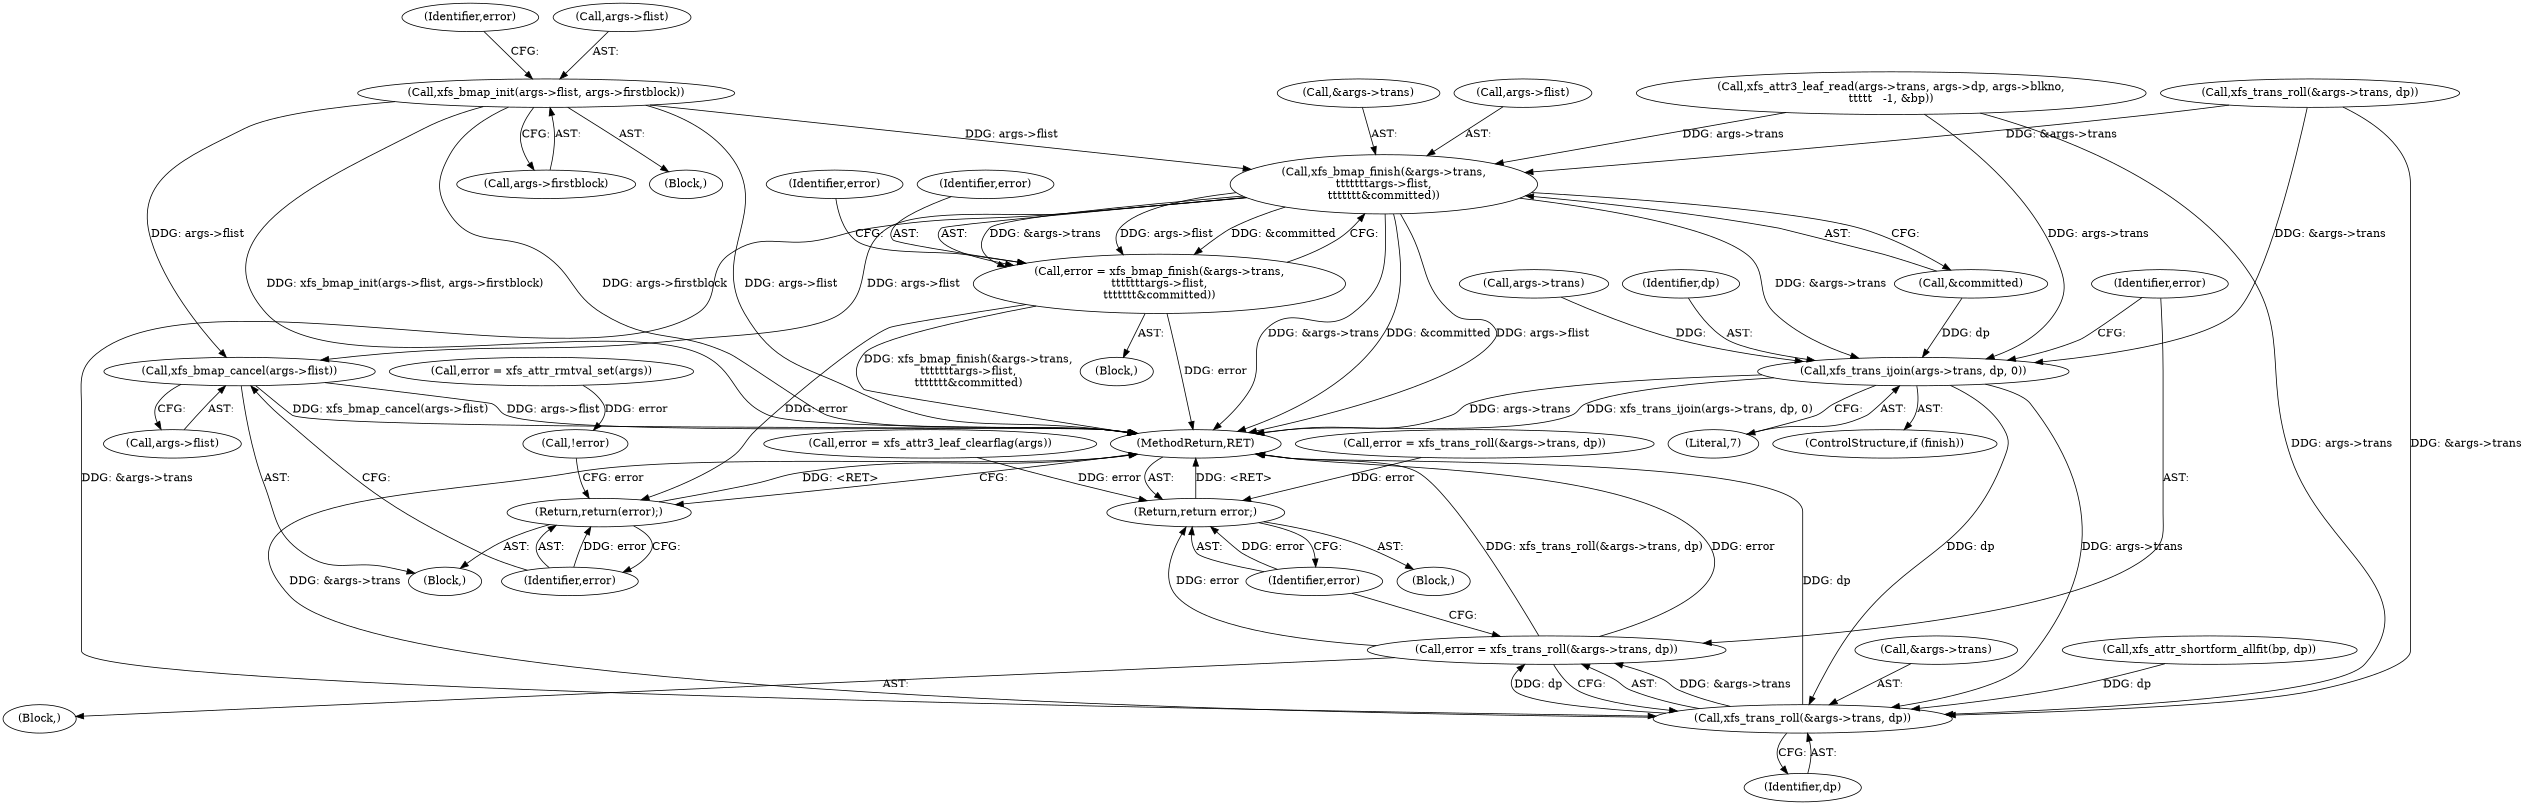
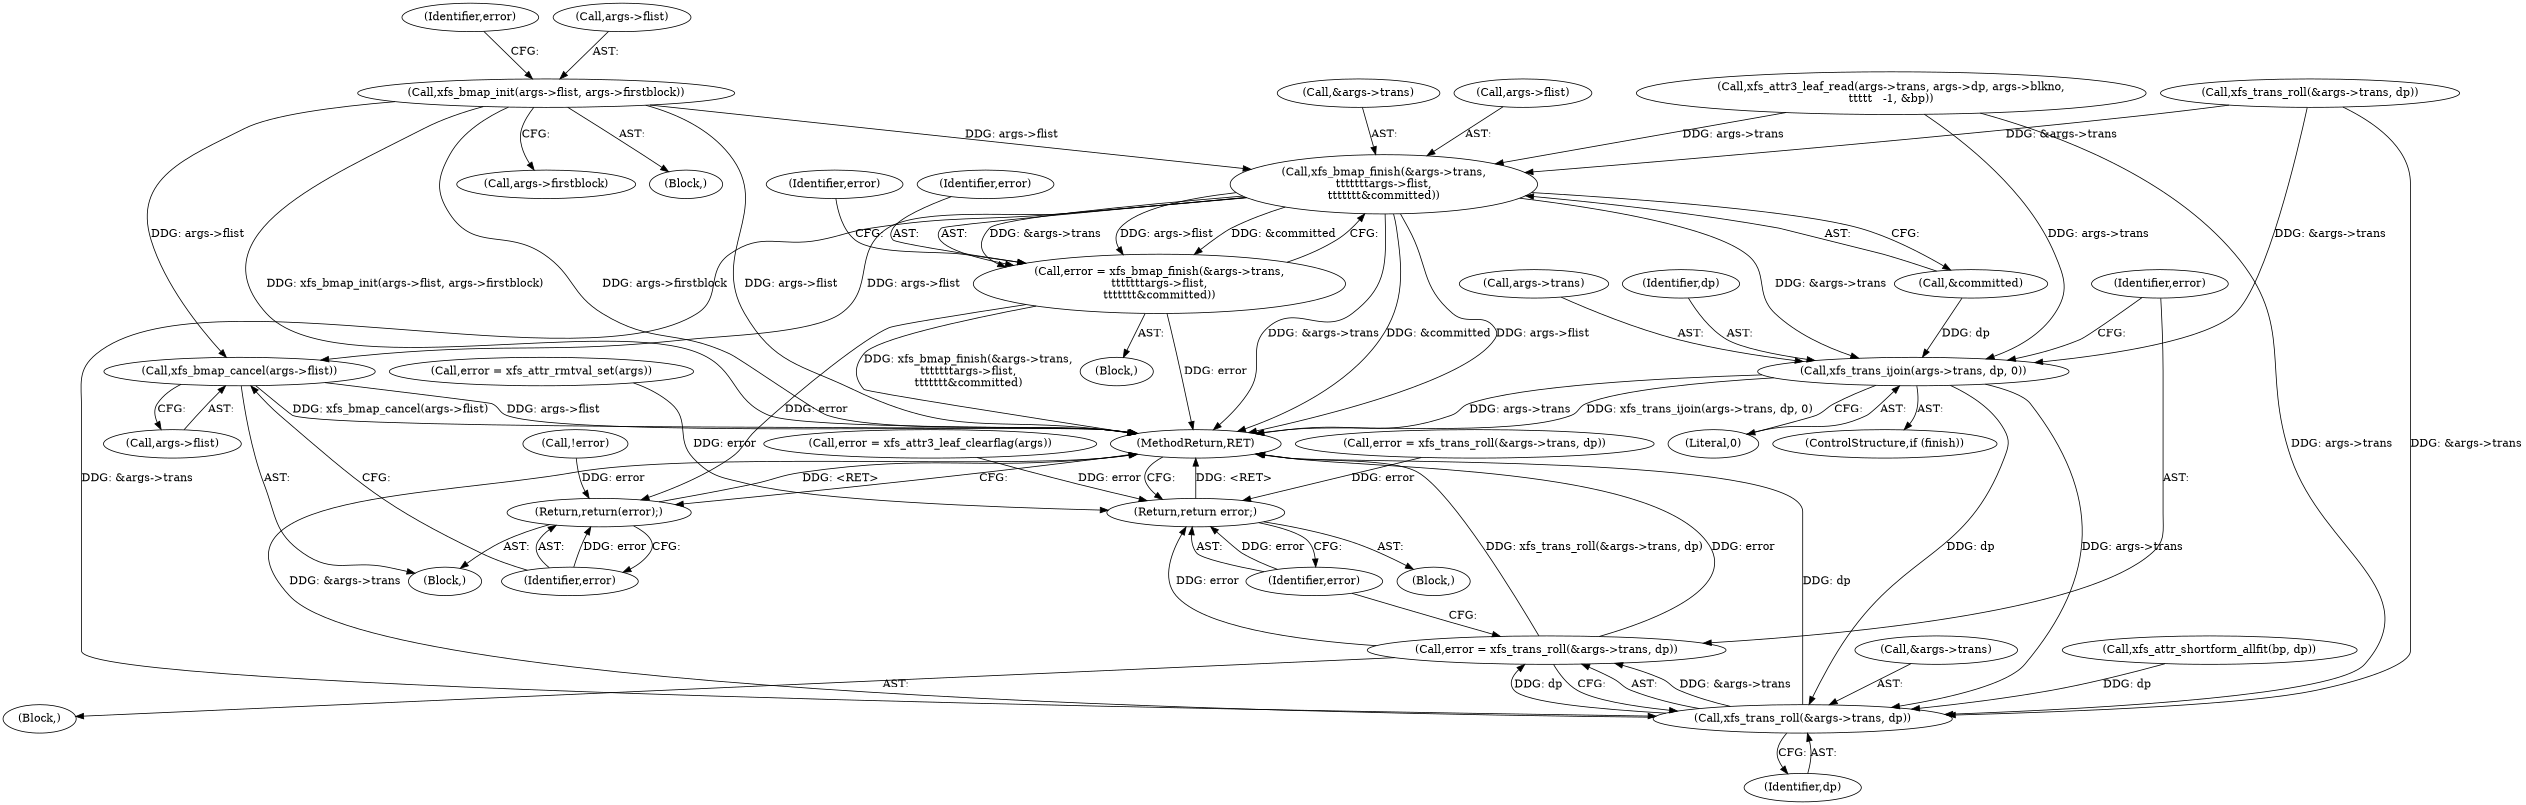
edge "(Call,args->firstblock)" -> "(Call,xfs_bmap_init(args->flist, args->firstblock))": removed, label "AST:"
edge "(Call,args->trans)" -> "(Call,xfs_trans_ijoin(args->trans, dp, 0))": label "DDG: " -> "AST: "
edge "(Call,error = xfs_attr_rmtval_set(args))" -> "(Call,!error)": now "(Call,error = xfs_attr_rmtval_set(args))" -> "(Return,return error;)"
node "(Literal,7)": label "(Literal,7)" -> "(Literal,0)"
edge "(Call,!error)" -> "(Return,return(error);)": label "CFG: error" -> "DDG: error"
edge "(MethodReturn,RET)" -> "(Return,return error;)": label "AST: " -> "CFG: "
